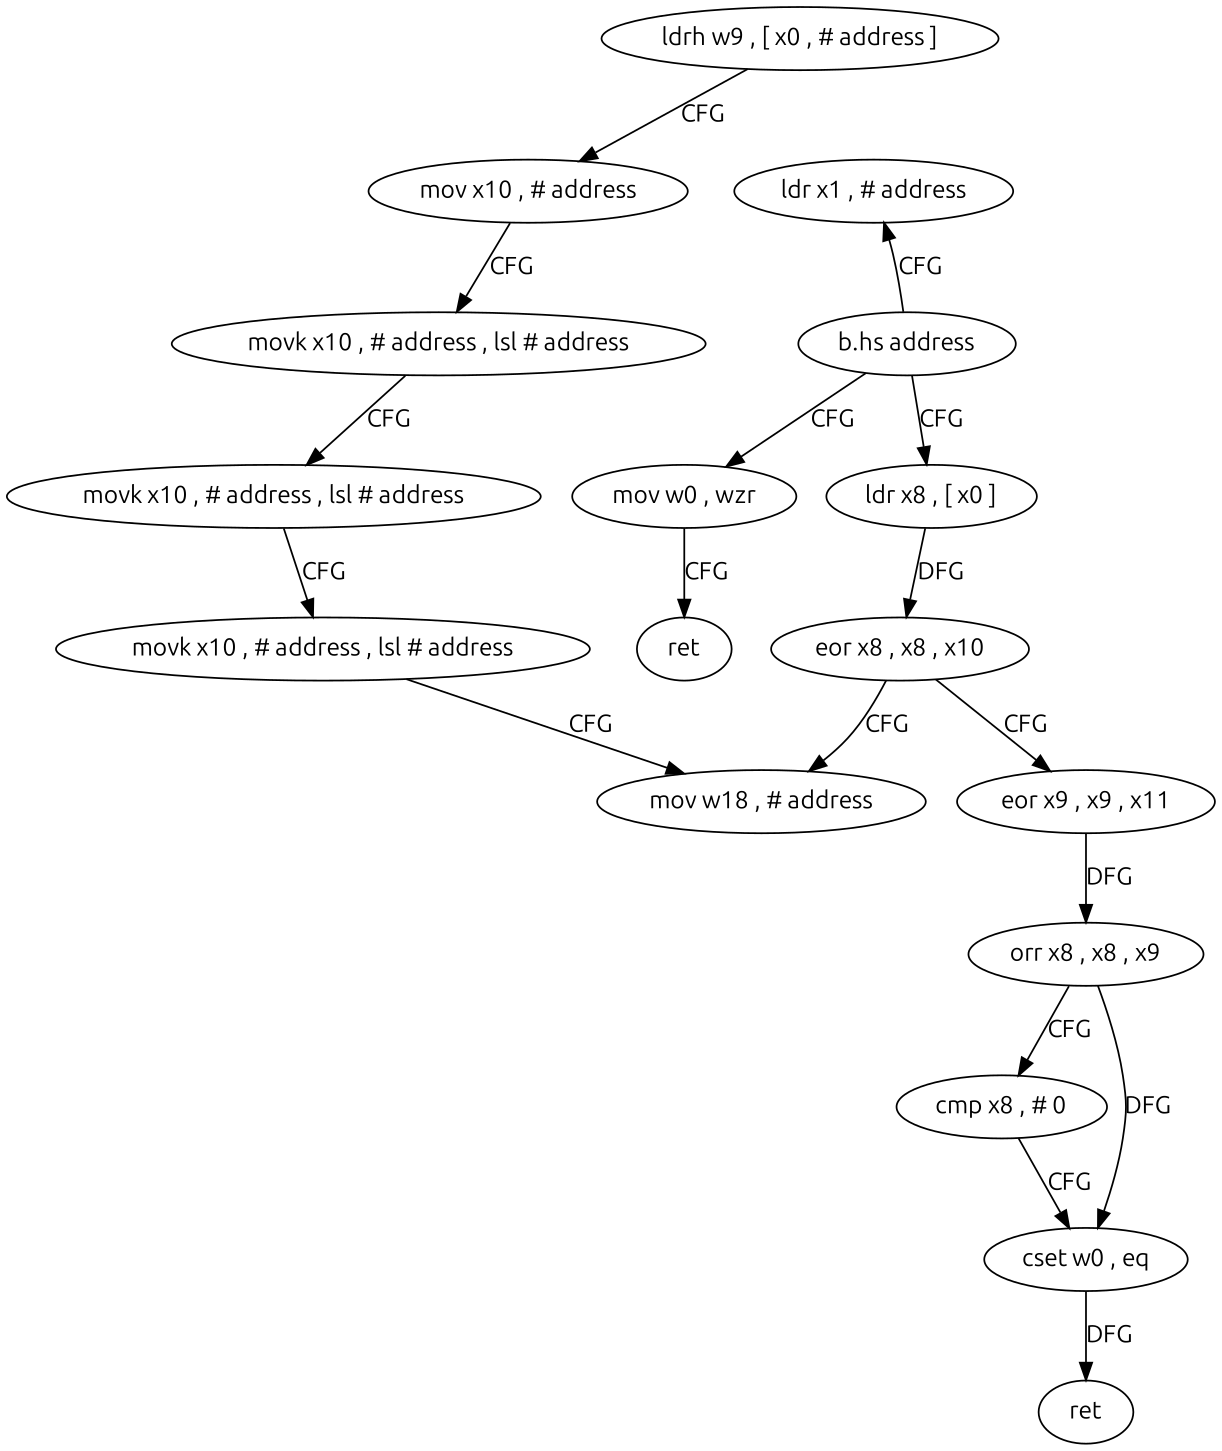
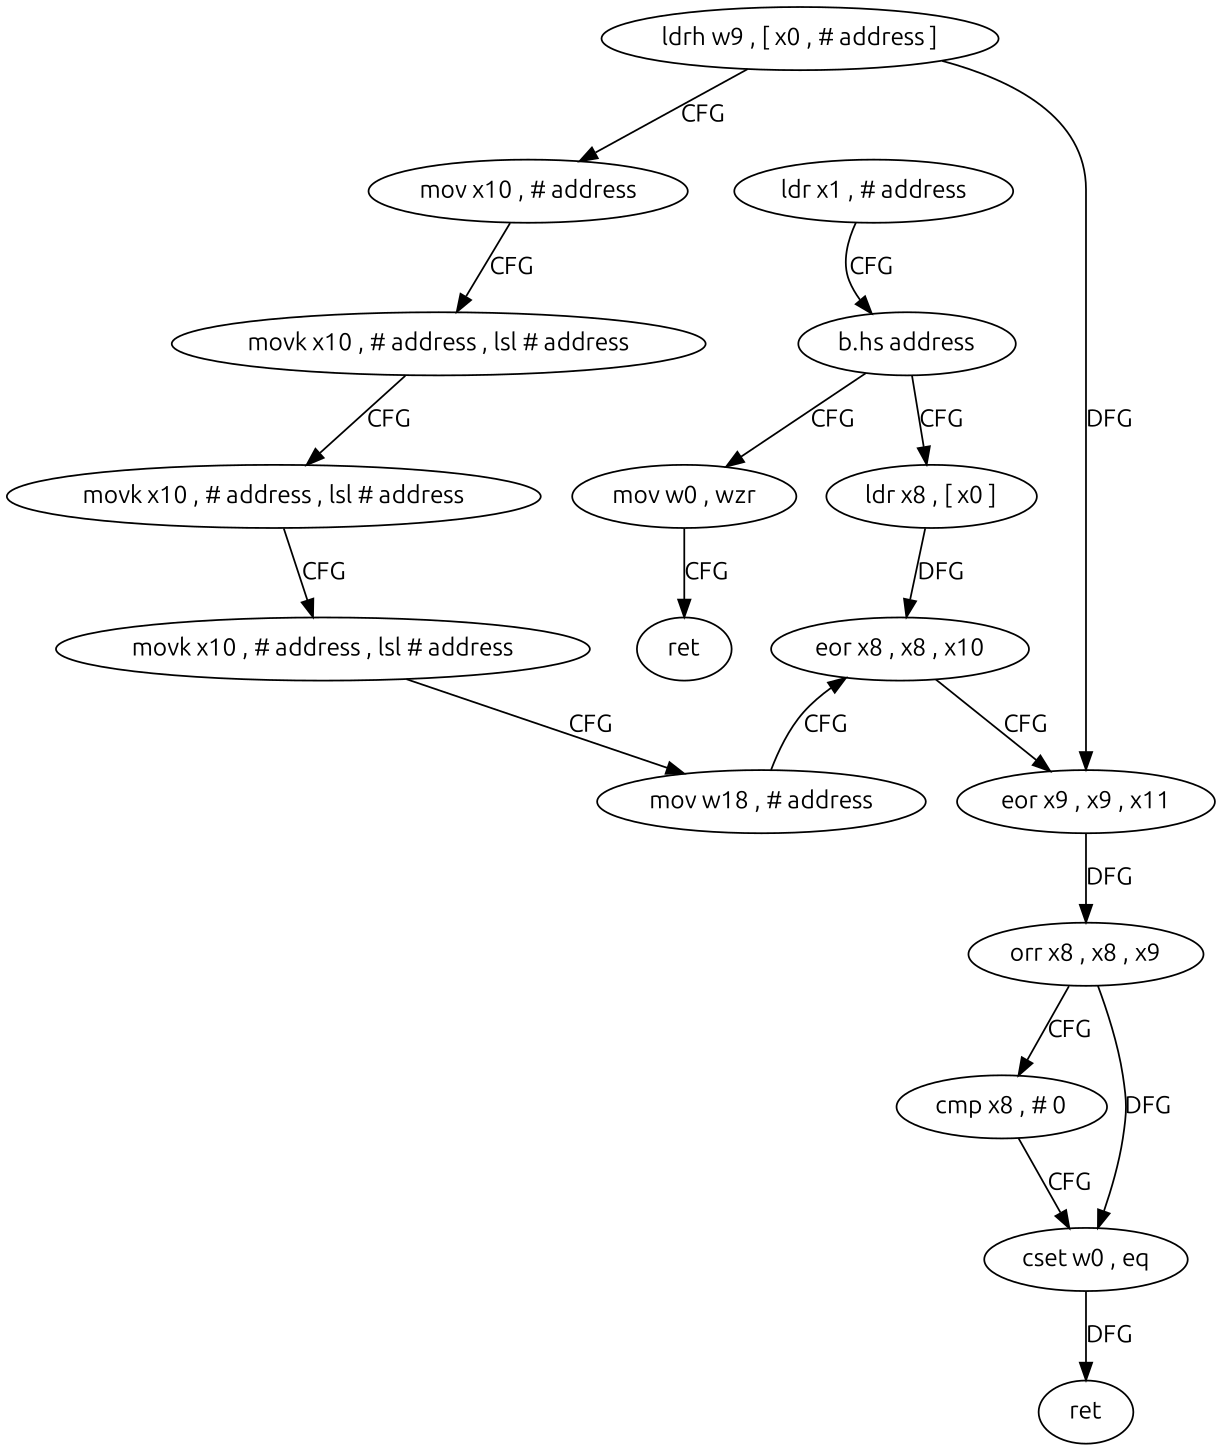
edge "b.hs address" -> "ldr x1 , # address": reversed
edge "ldrh w9 , [ x0 , # address ]" -> "eor x9 , x9 , x11": added, label "DFG"
edge "eor x8 , x8 , x10" -> "mov w18 , # address": reversed
